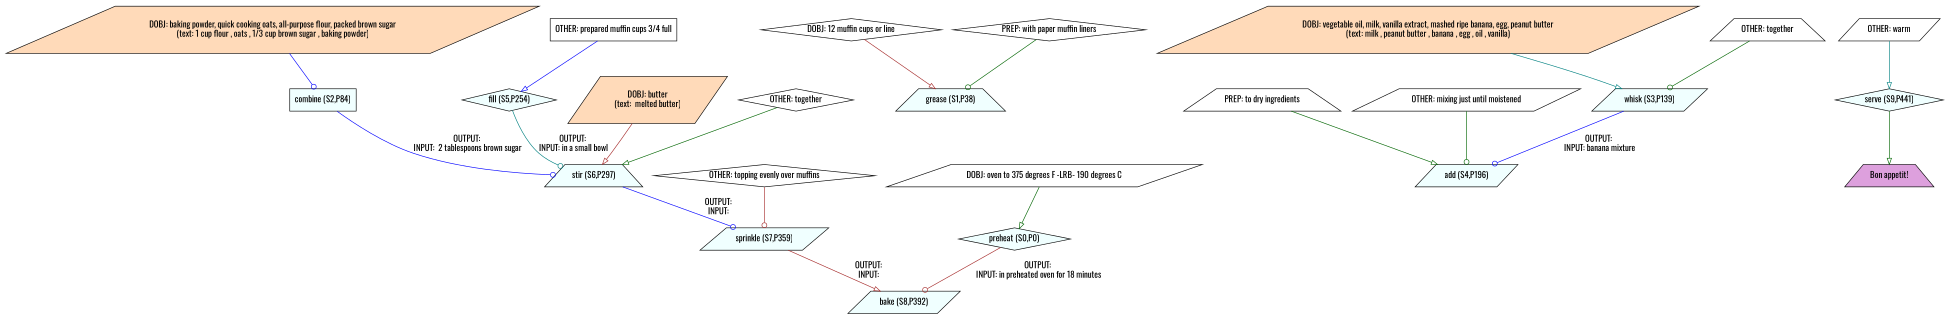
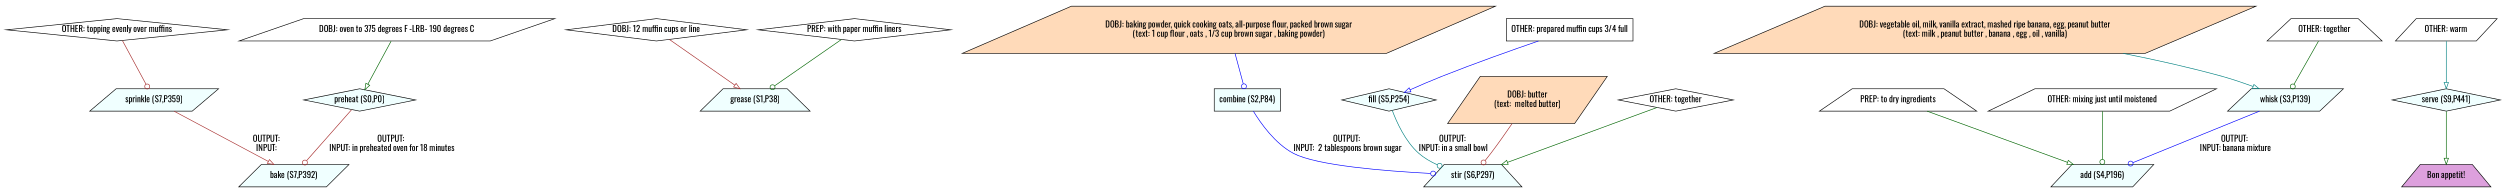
edge "DOBJ: butter (text:  melted butter)" -> "stir (S6,P297)": arrowhead onormal -> odot
edge "stir (S6,P297)" -> "sprinkle (S7,P359)": removed, label "OUTPUT: INPUT:"
node "bake (S8,P392)": label "bake (S8,P392)" -> "bake (S7,P392)"
